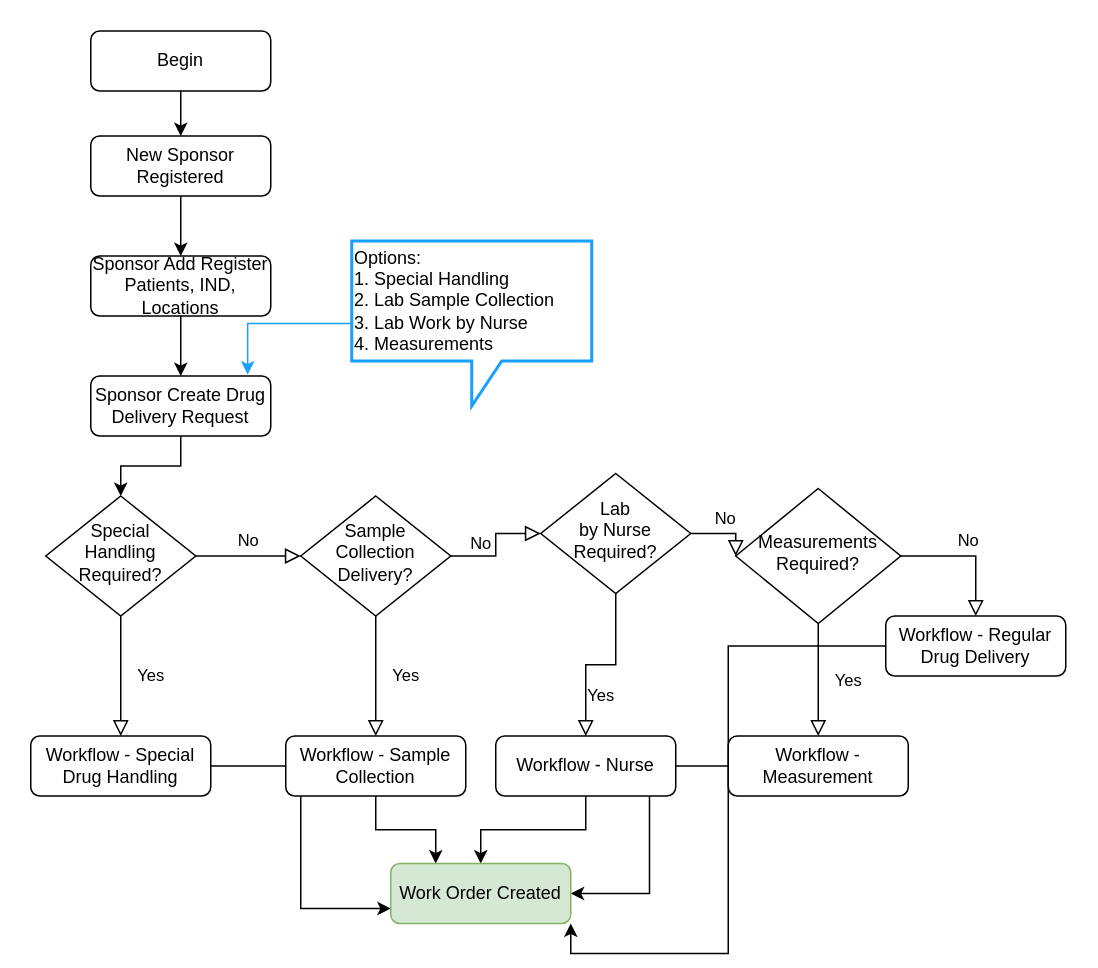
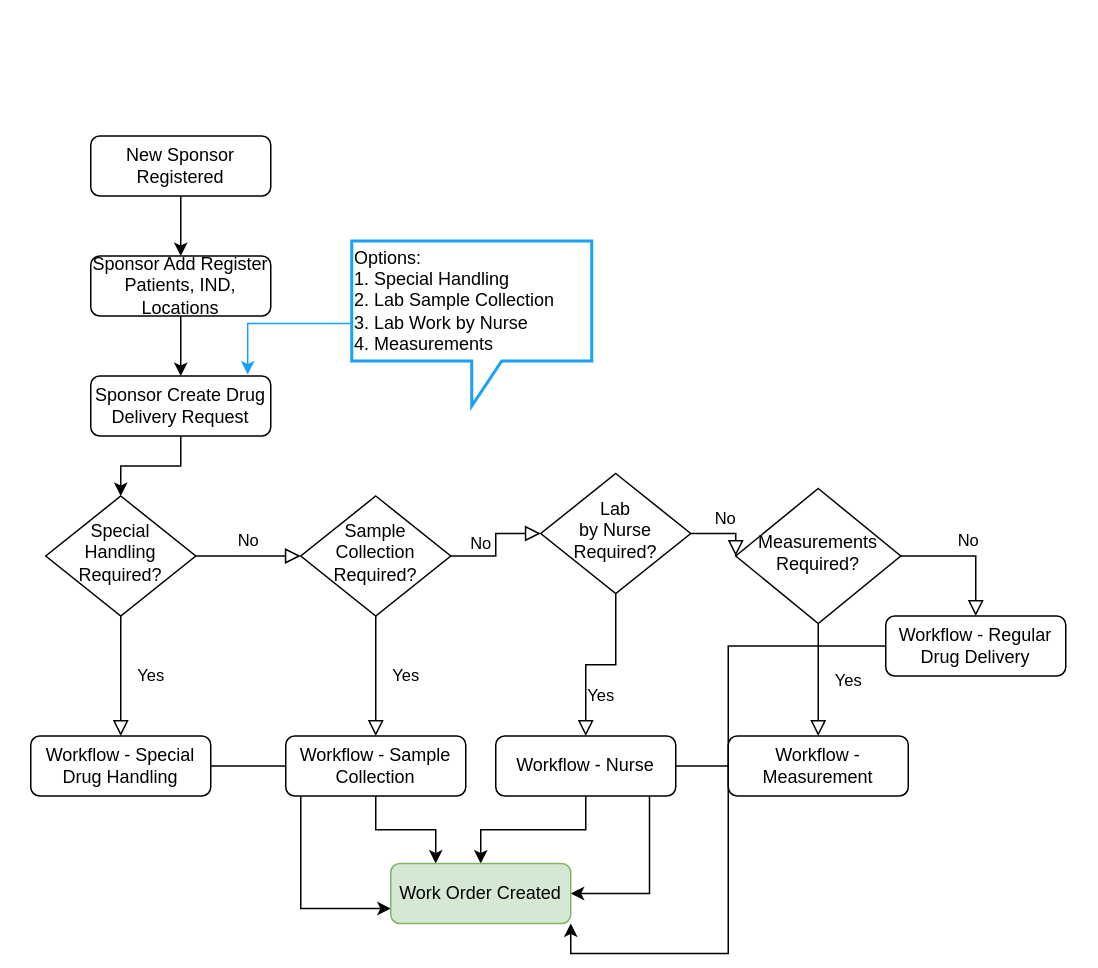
node "Begin": removed
edge "Begin" -> "New Sponsor Registered": removed
node "Sample Collection Delivery?": label "Sample Collection Delivery?" -> "Sample Collection Required?"
